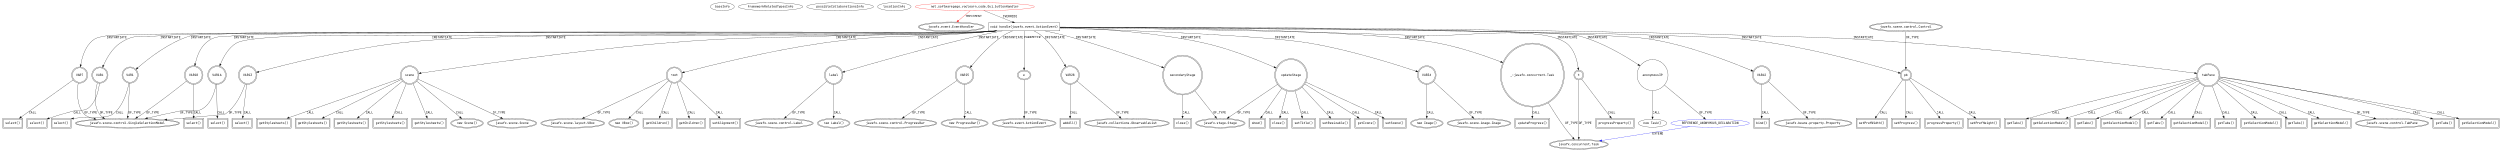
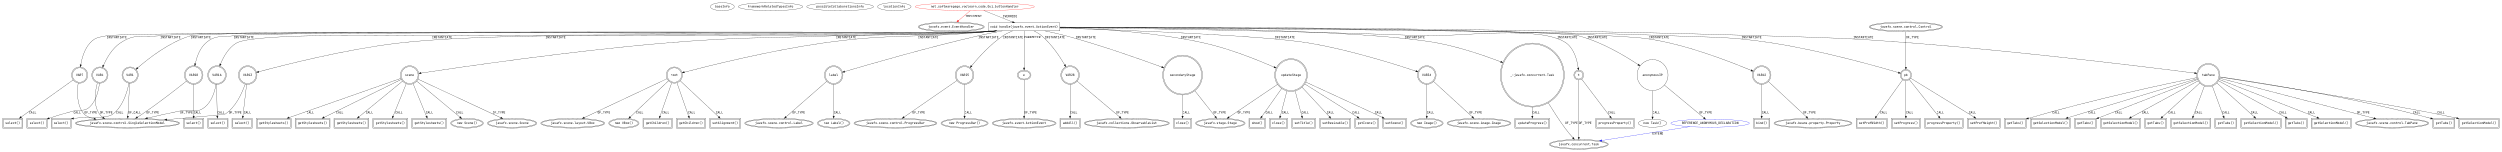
edge "VAR1" -> "javafx.scene.control.SingleSelectionModel": label "OF_TYPE" -> "OF_CALL"
